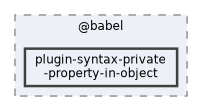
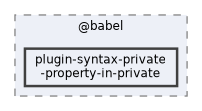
node "plugin-syntax-private -property-in-object": label "plugin-syntax-private -property-in-object" -> "plugin-syntax-private -property-in-private"
